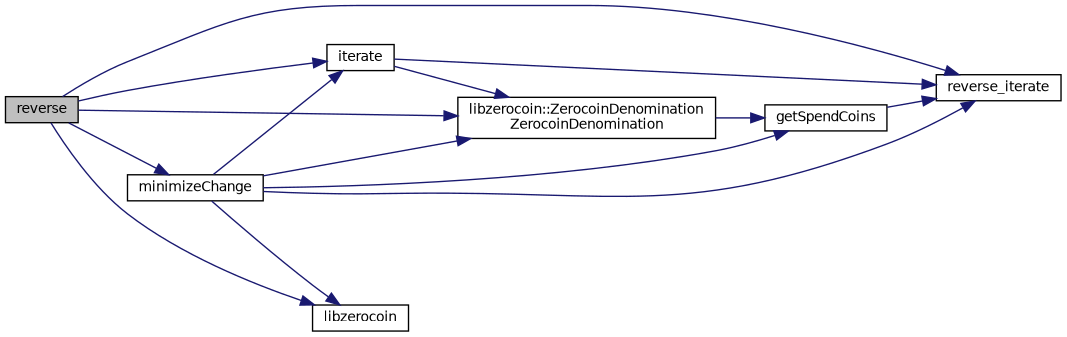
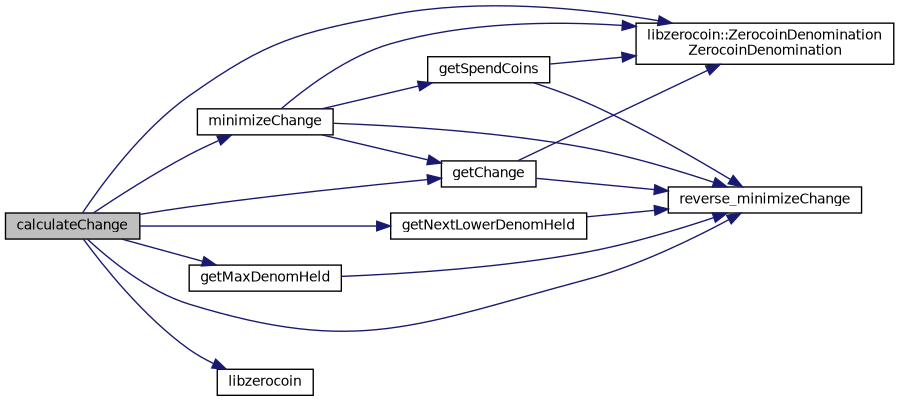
node "iterate": label "iterate" -> "getChange"
node "reverse_iterate": label "reverse_iterate" -> "reverse_minimizeChange"
node "reverse": label "reverse" -> "calculateChange"
edge "libzerocoin::ZerocoinDenomination ZerocoinDenomination" -> "getSpendCoins": reversed
node "getNextLowerDenomHeld": added
edge "minimizeChange" -> "libzerocoin": removed
node "getMaxDenomHeld": added
